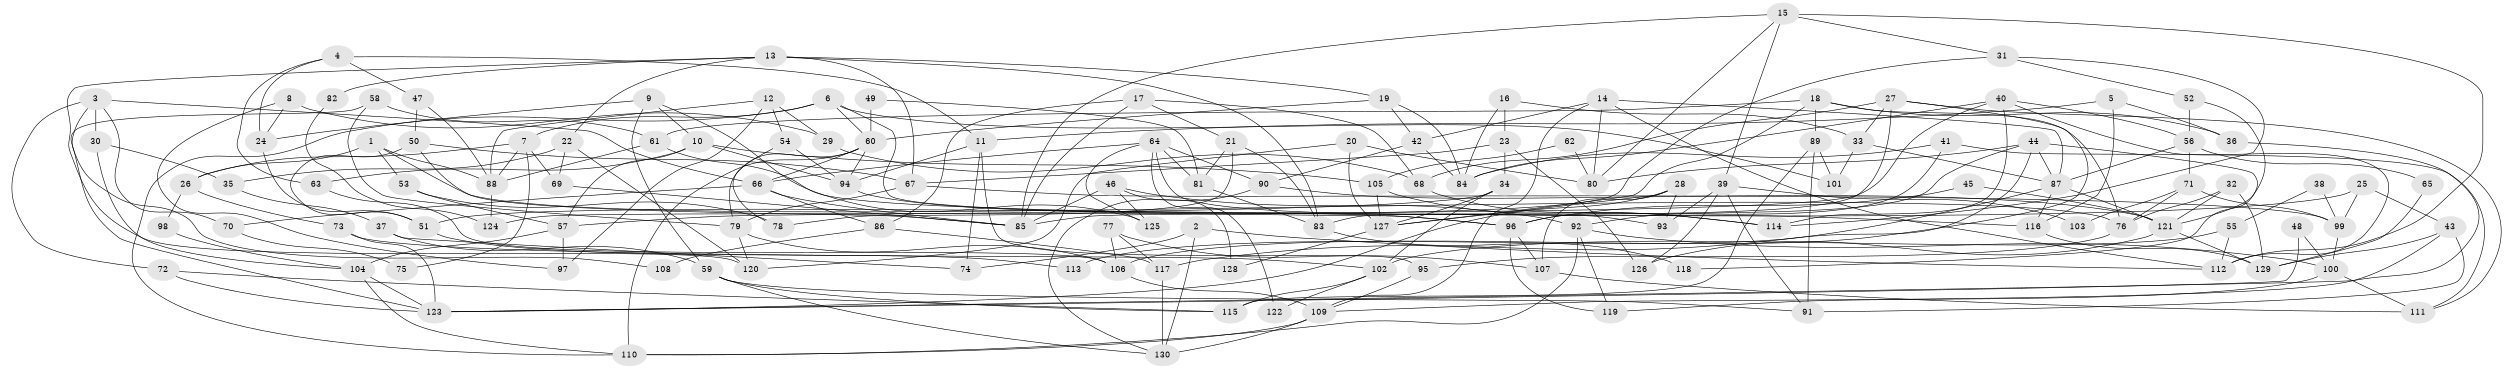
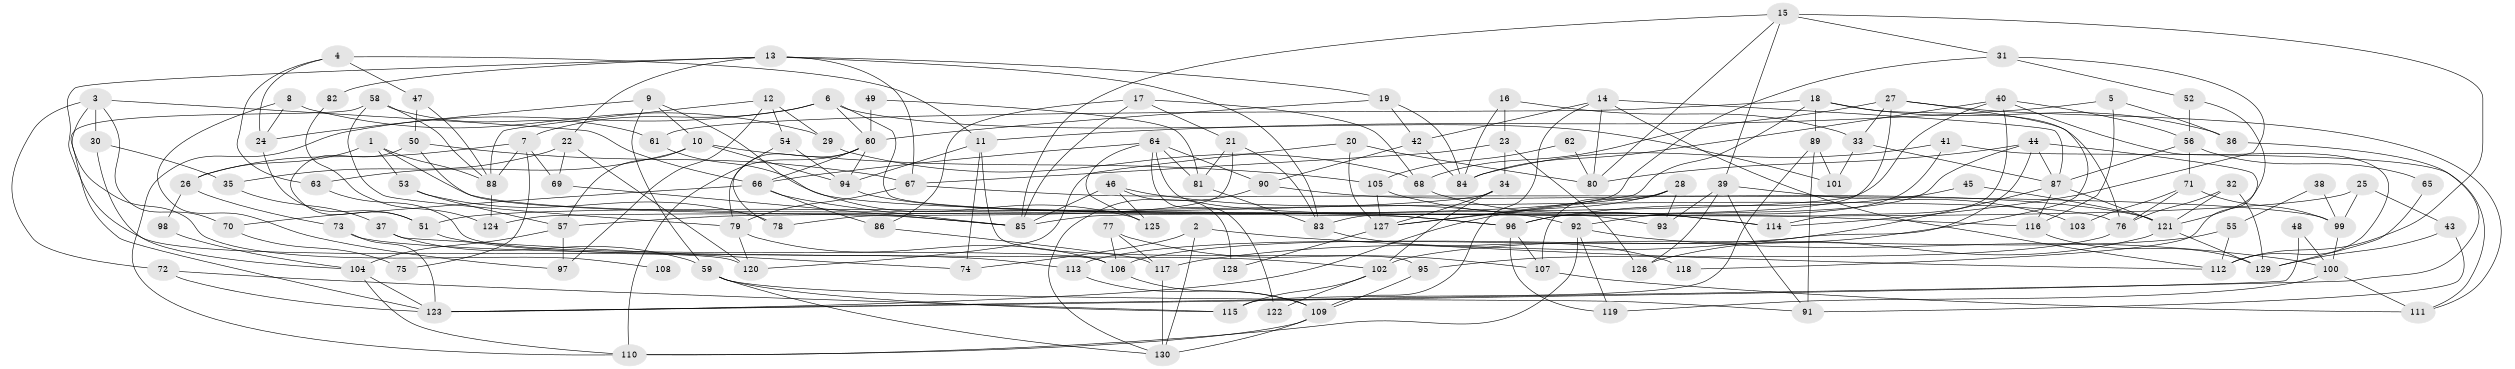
edge "61" -- "88": now "58" -- "88"
edge "86" -- "108": removed
edge "43" -- "109": now "113" -- "109"
